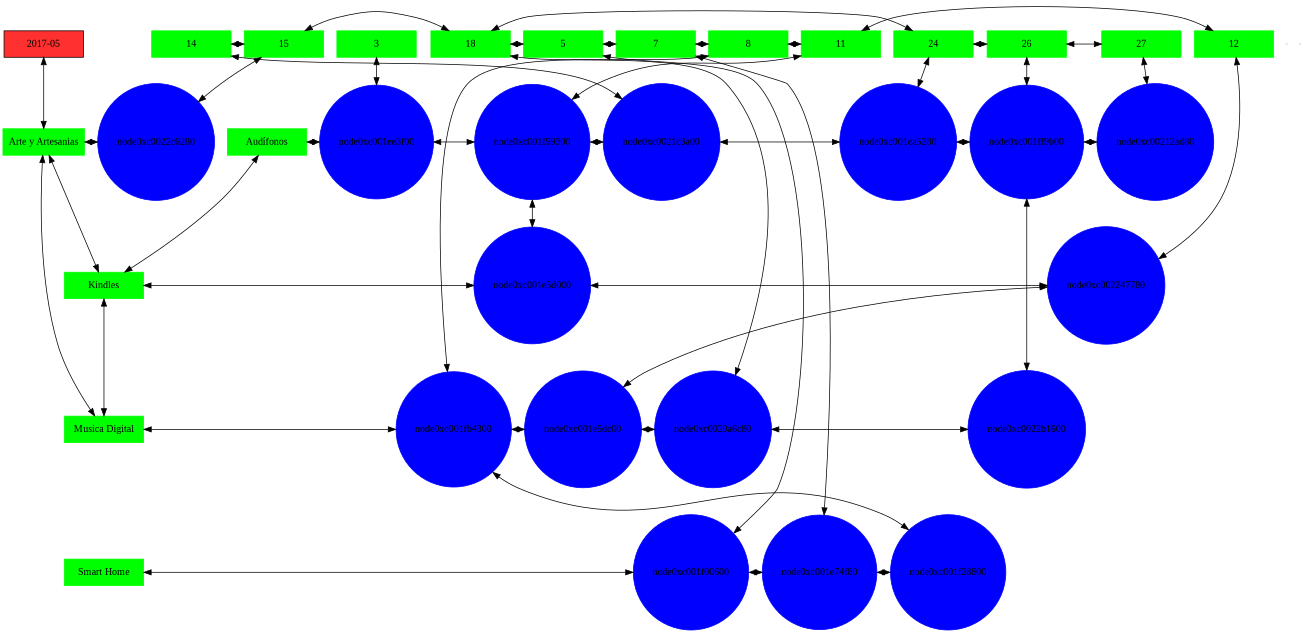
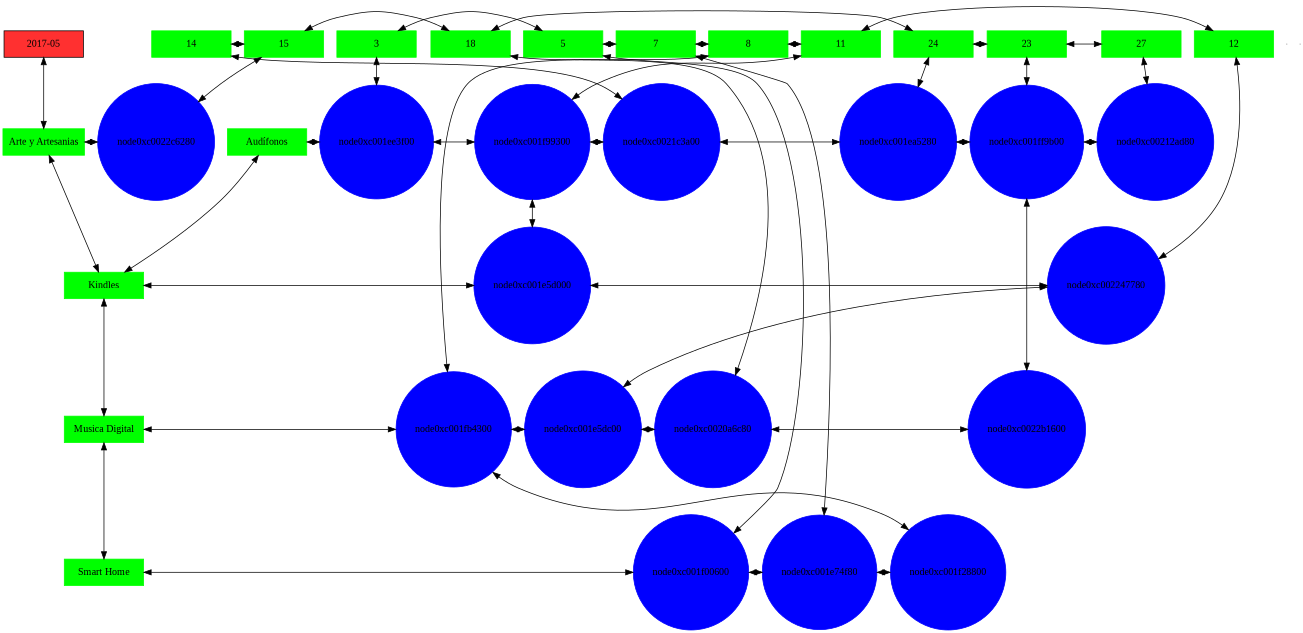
edge "18" -- "5": now "3" -- "5"
node "26": label "26" -> "23"
edge "Arte y Artesanias" -- "Musica Digital": now "Smart Home" -- "Musica Digital"
